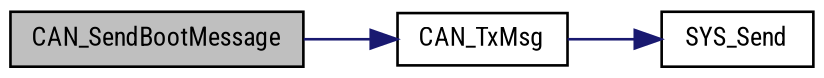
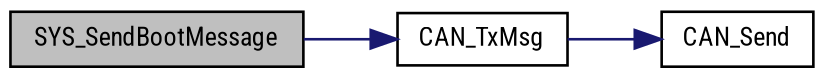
node "CAN_SendBootMessage": label "CAN_SendBootMessage" -> "SYS_SendBootMessage"
node "SYS_Send": label "SYS_Send" -> "CAN_Send"
